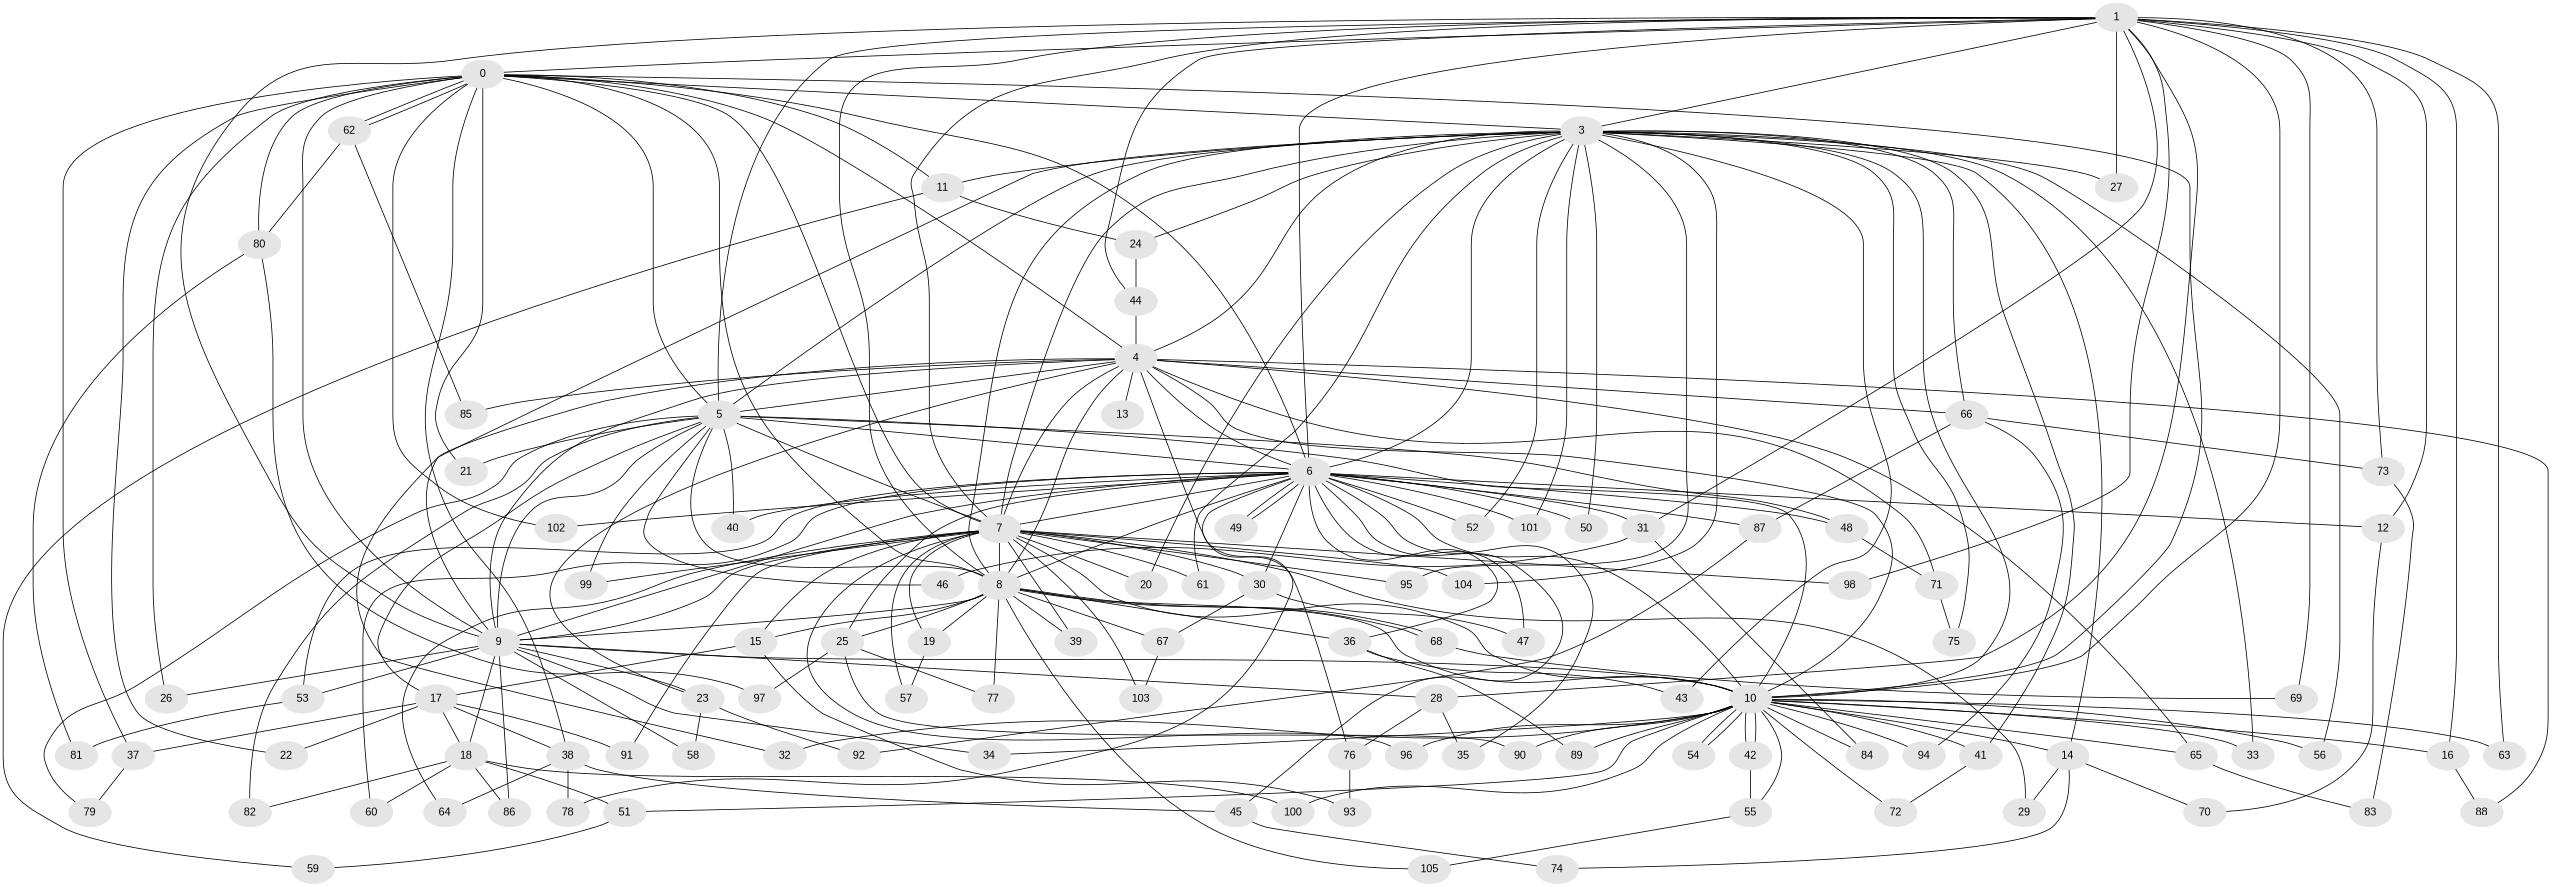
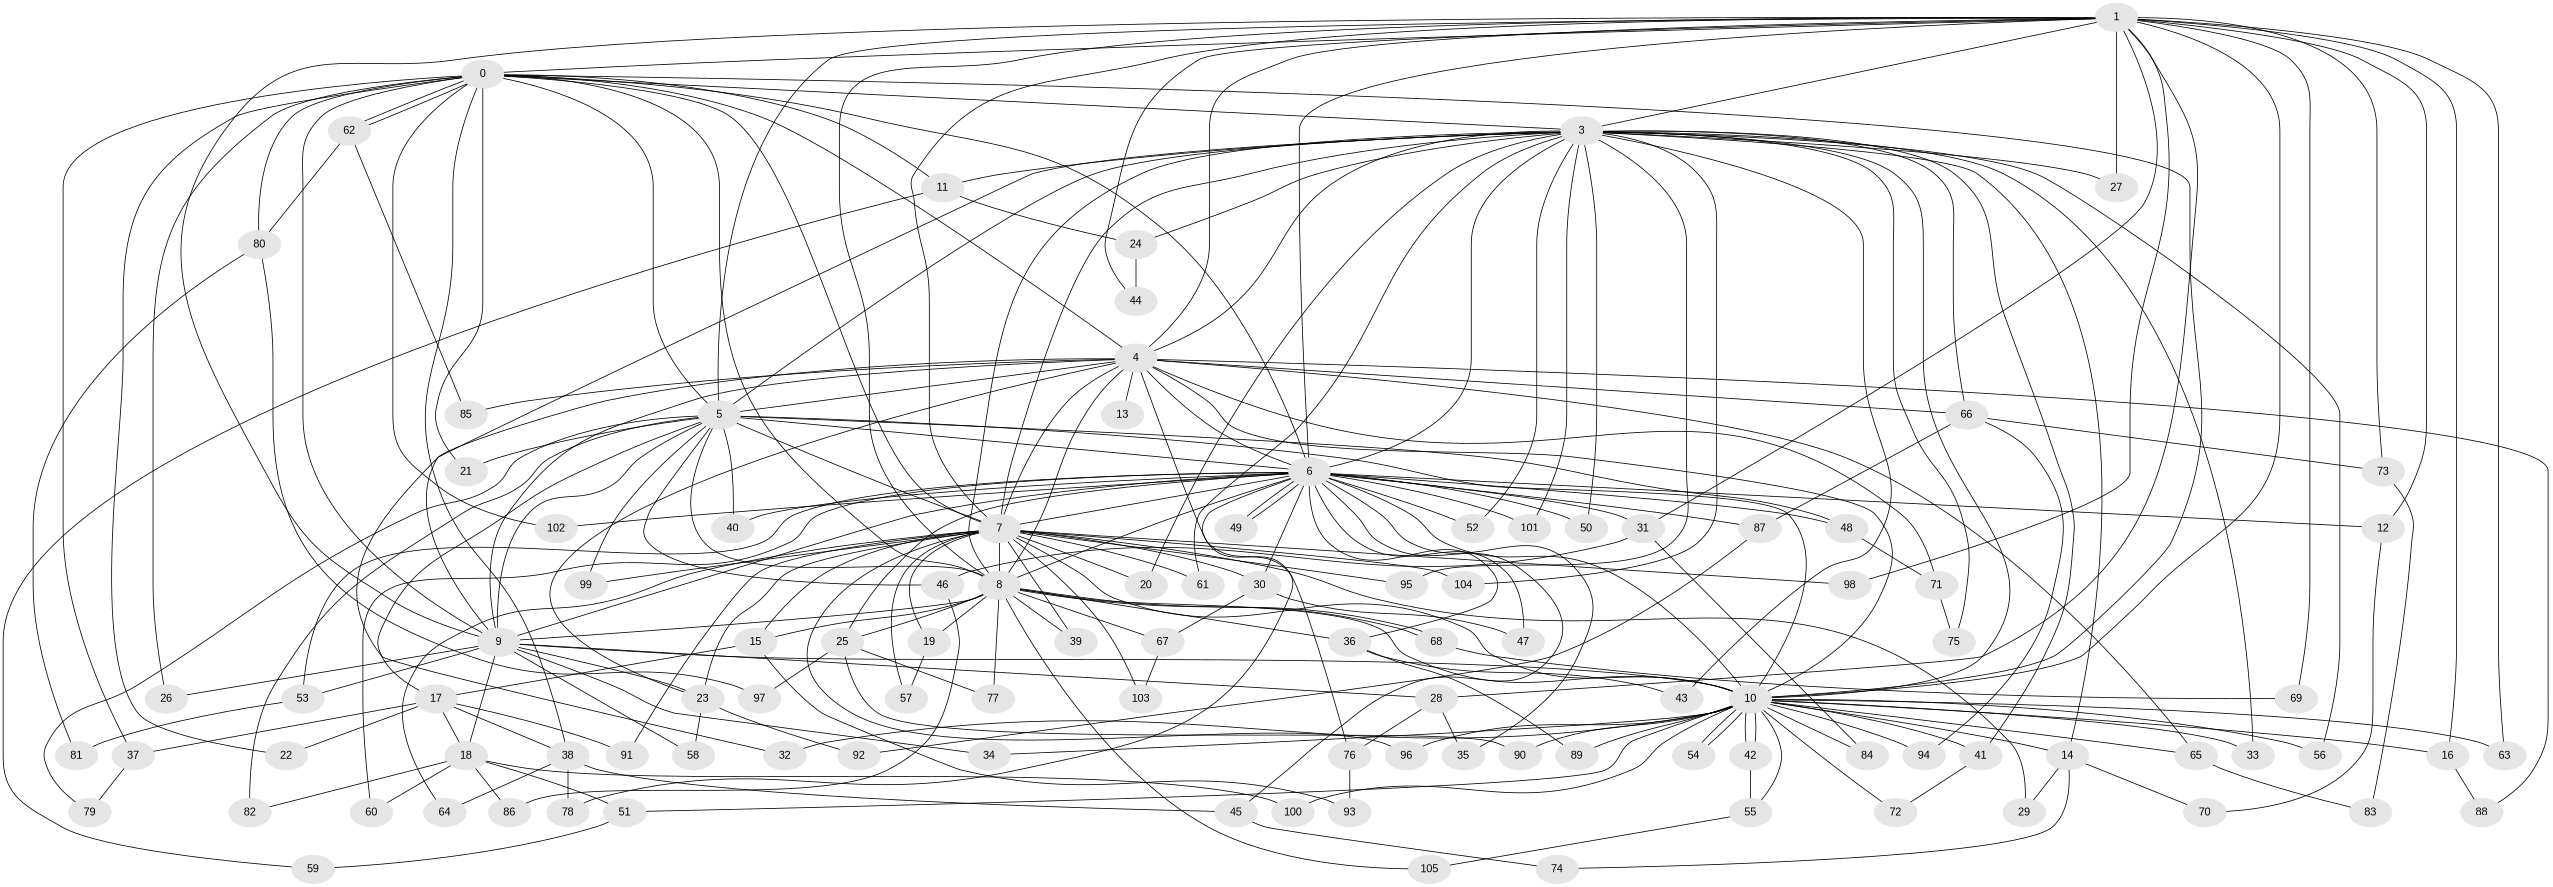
edge "44" -- "4": now "1" -- "4"
edge "7" -- "9": now "7" -- "23"
edge "9" -- "86": now "46" -- "86"
